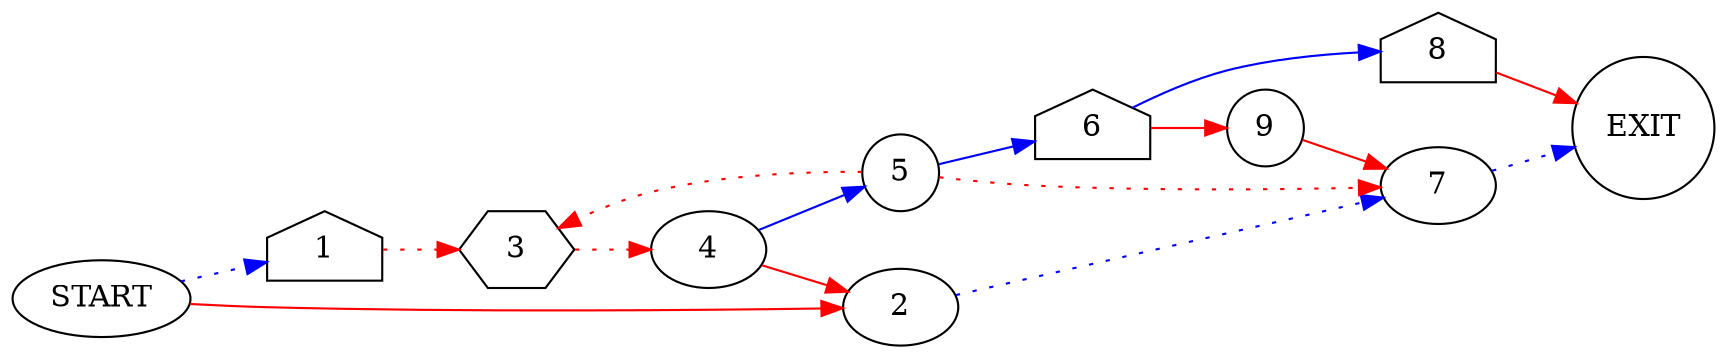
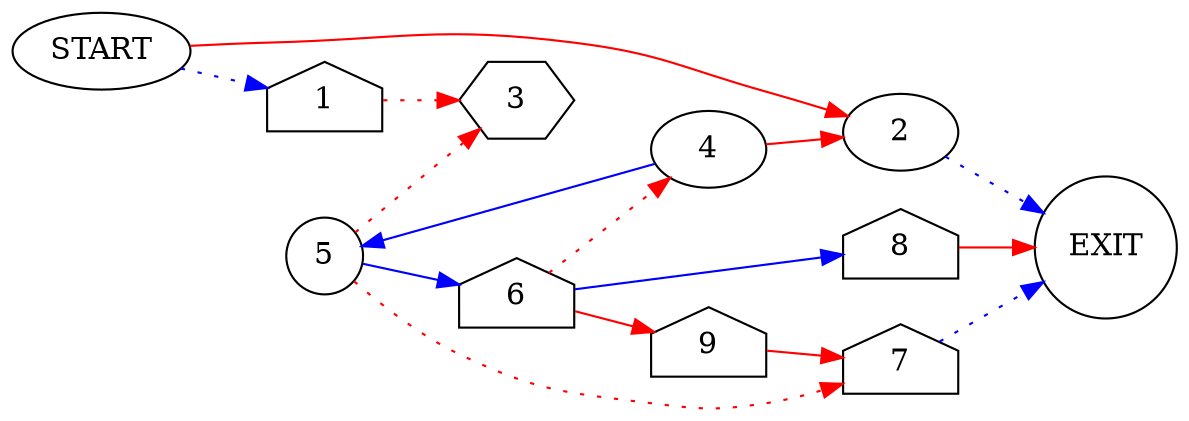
node "9": shape circle -> house
node "7": shape ellipse -> house
edge "2" -> "7": now "2" -> "EXIT"
edge "3" -> "4": now "6" -> "4"
